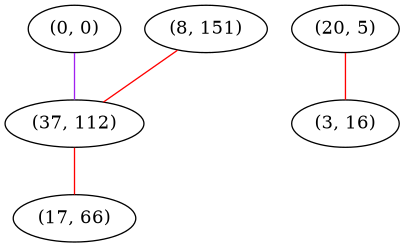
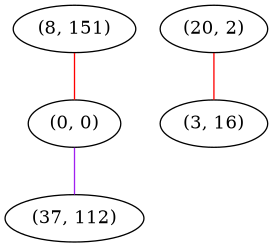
node "(20, 5)": label "(20, 5)" -> "(20, 2)"
edge "(8, 151)" -- "(37, 112)": now "(8, 151)" -- "(0, 0)"
node "(17, 66)": removed
